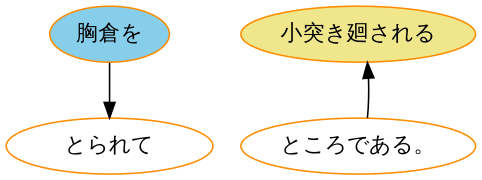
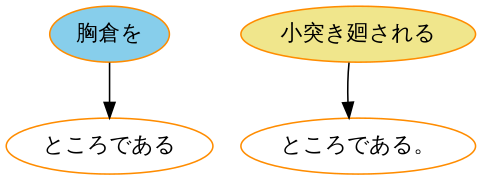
edge "ところである。" -> "小突き廻される": reversed
node "とられて": label "とられて" -> "ところである"
